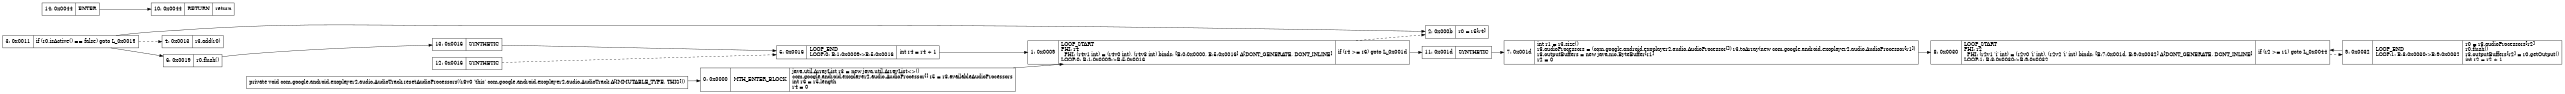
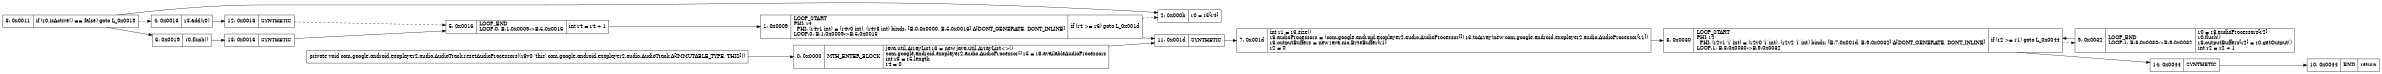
node "14: 0x0044": text "ENTER" -> "SYNTHETIC"
node "10: 0x0044": text "RETURN" -> "END"
edge "4: 0x0013" -> "12: 0x0016": added
edge "8: 0x0030" -> "14: 0x0044": added
edge "0: 0x0000" -> "1: 0x0009": now "0: 0x0000" -> "11: 0x001d"
